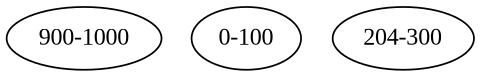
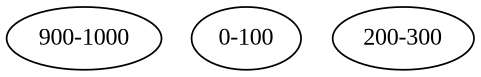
node "204-300": label "204-300" -> "200-300"
